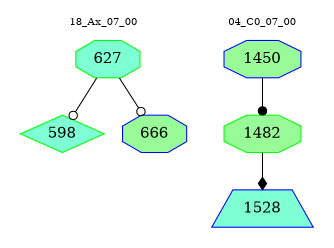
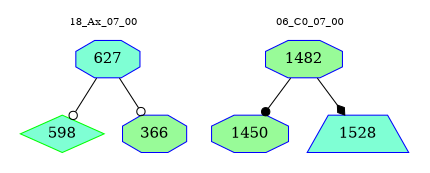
cluster "04_C0_07_00": label "04_C0_07_00" -> "06_C0_07_00"
node "627": color green -> blue
edge "1450" -> "1482": reversed
node "666": label "666" -> "366"
node "1482": color green -> blue
